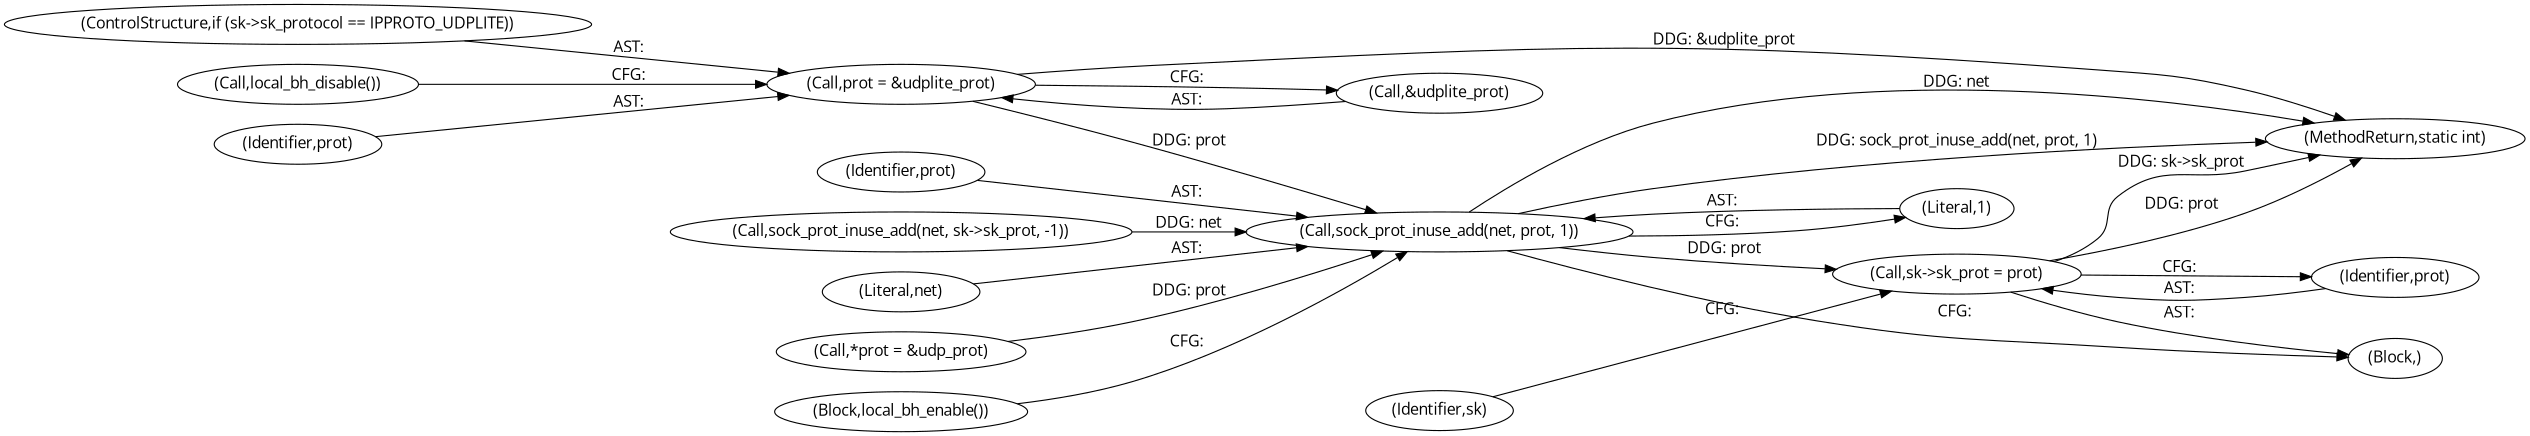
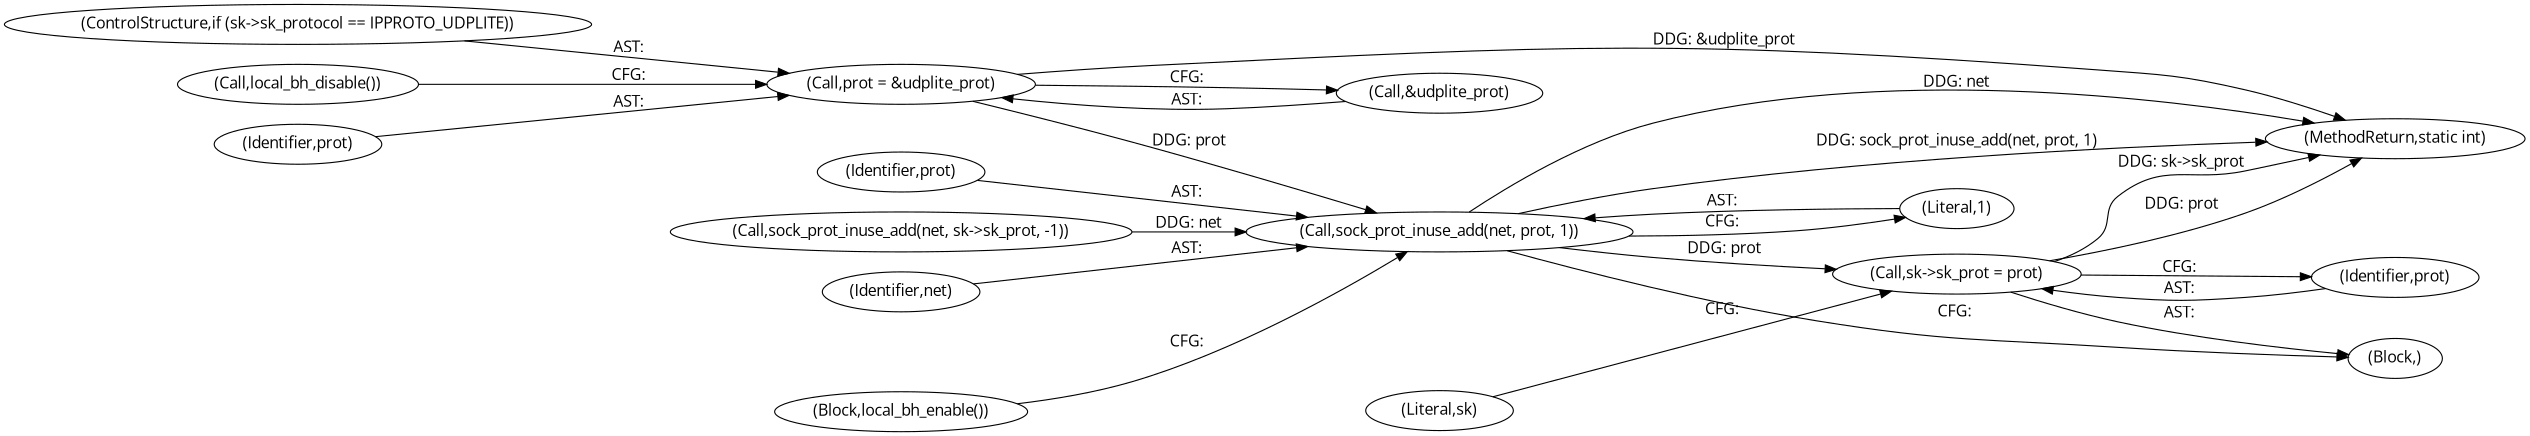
node "(Literal,net)": label "(Literal,net)" -> "(Identifier,net)"
node "(Call,*prot = &udp_prot)": removed
node "(Identifier,sk)": label "(Identifier,sk)" -> "(Literal,sk)"
